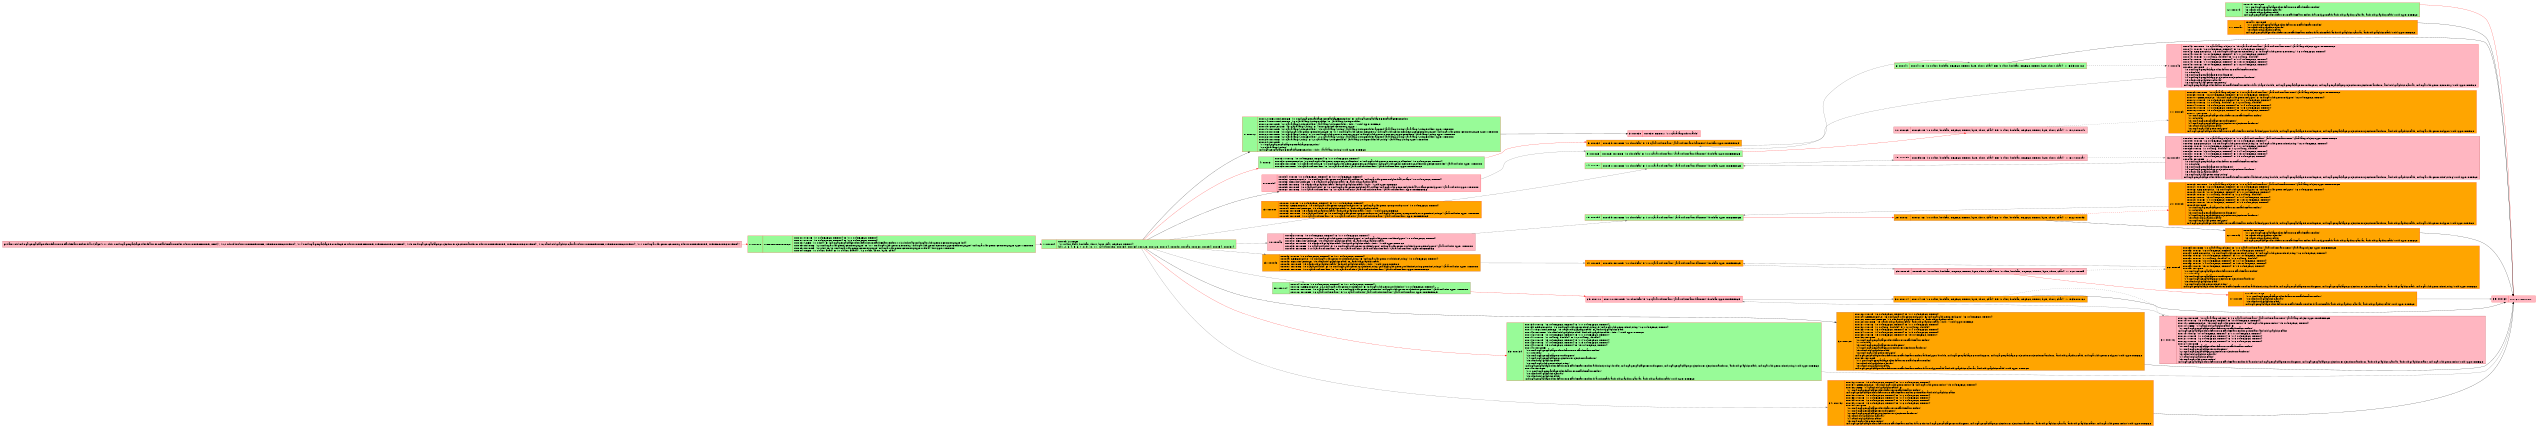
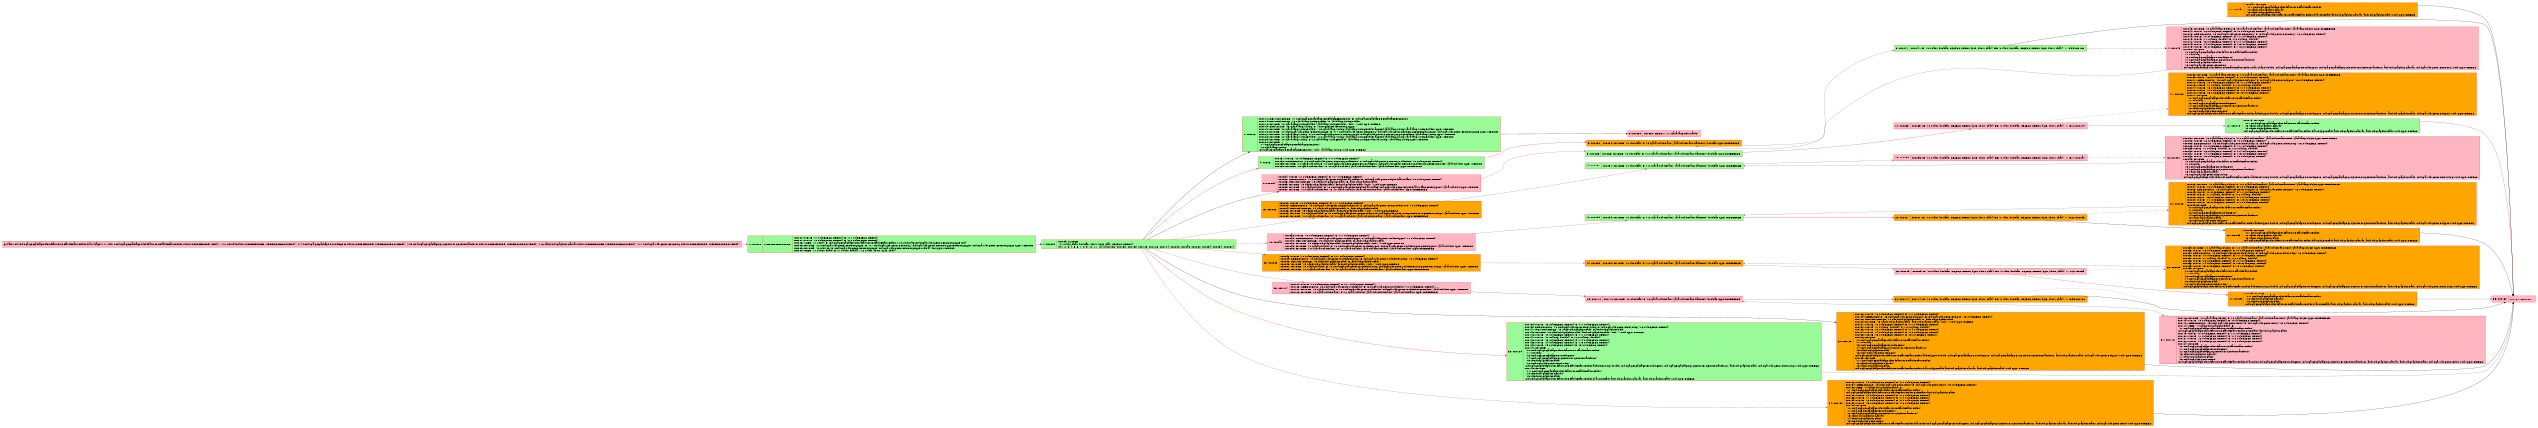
edge "10: 0x0069" -> "12: 0x007b": added
node "22: 0x00d3": text "0x00d8: INVOKE" -> "0x00d3: INVOKE"
node "28: 0x0104": fillcolor palegreen -> lightpink
